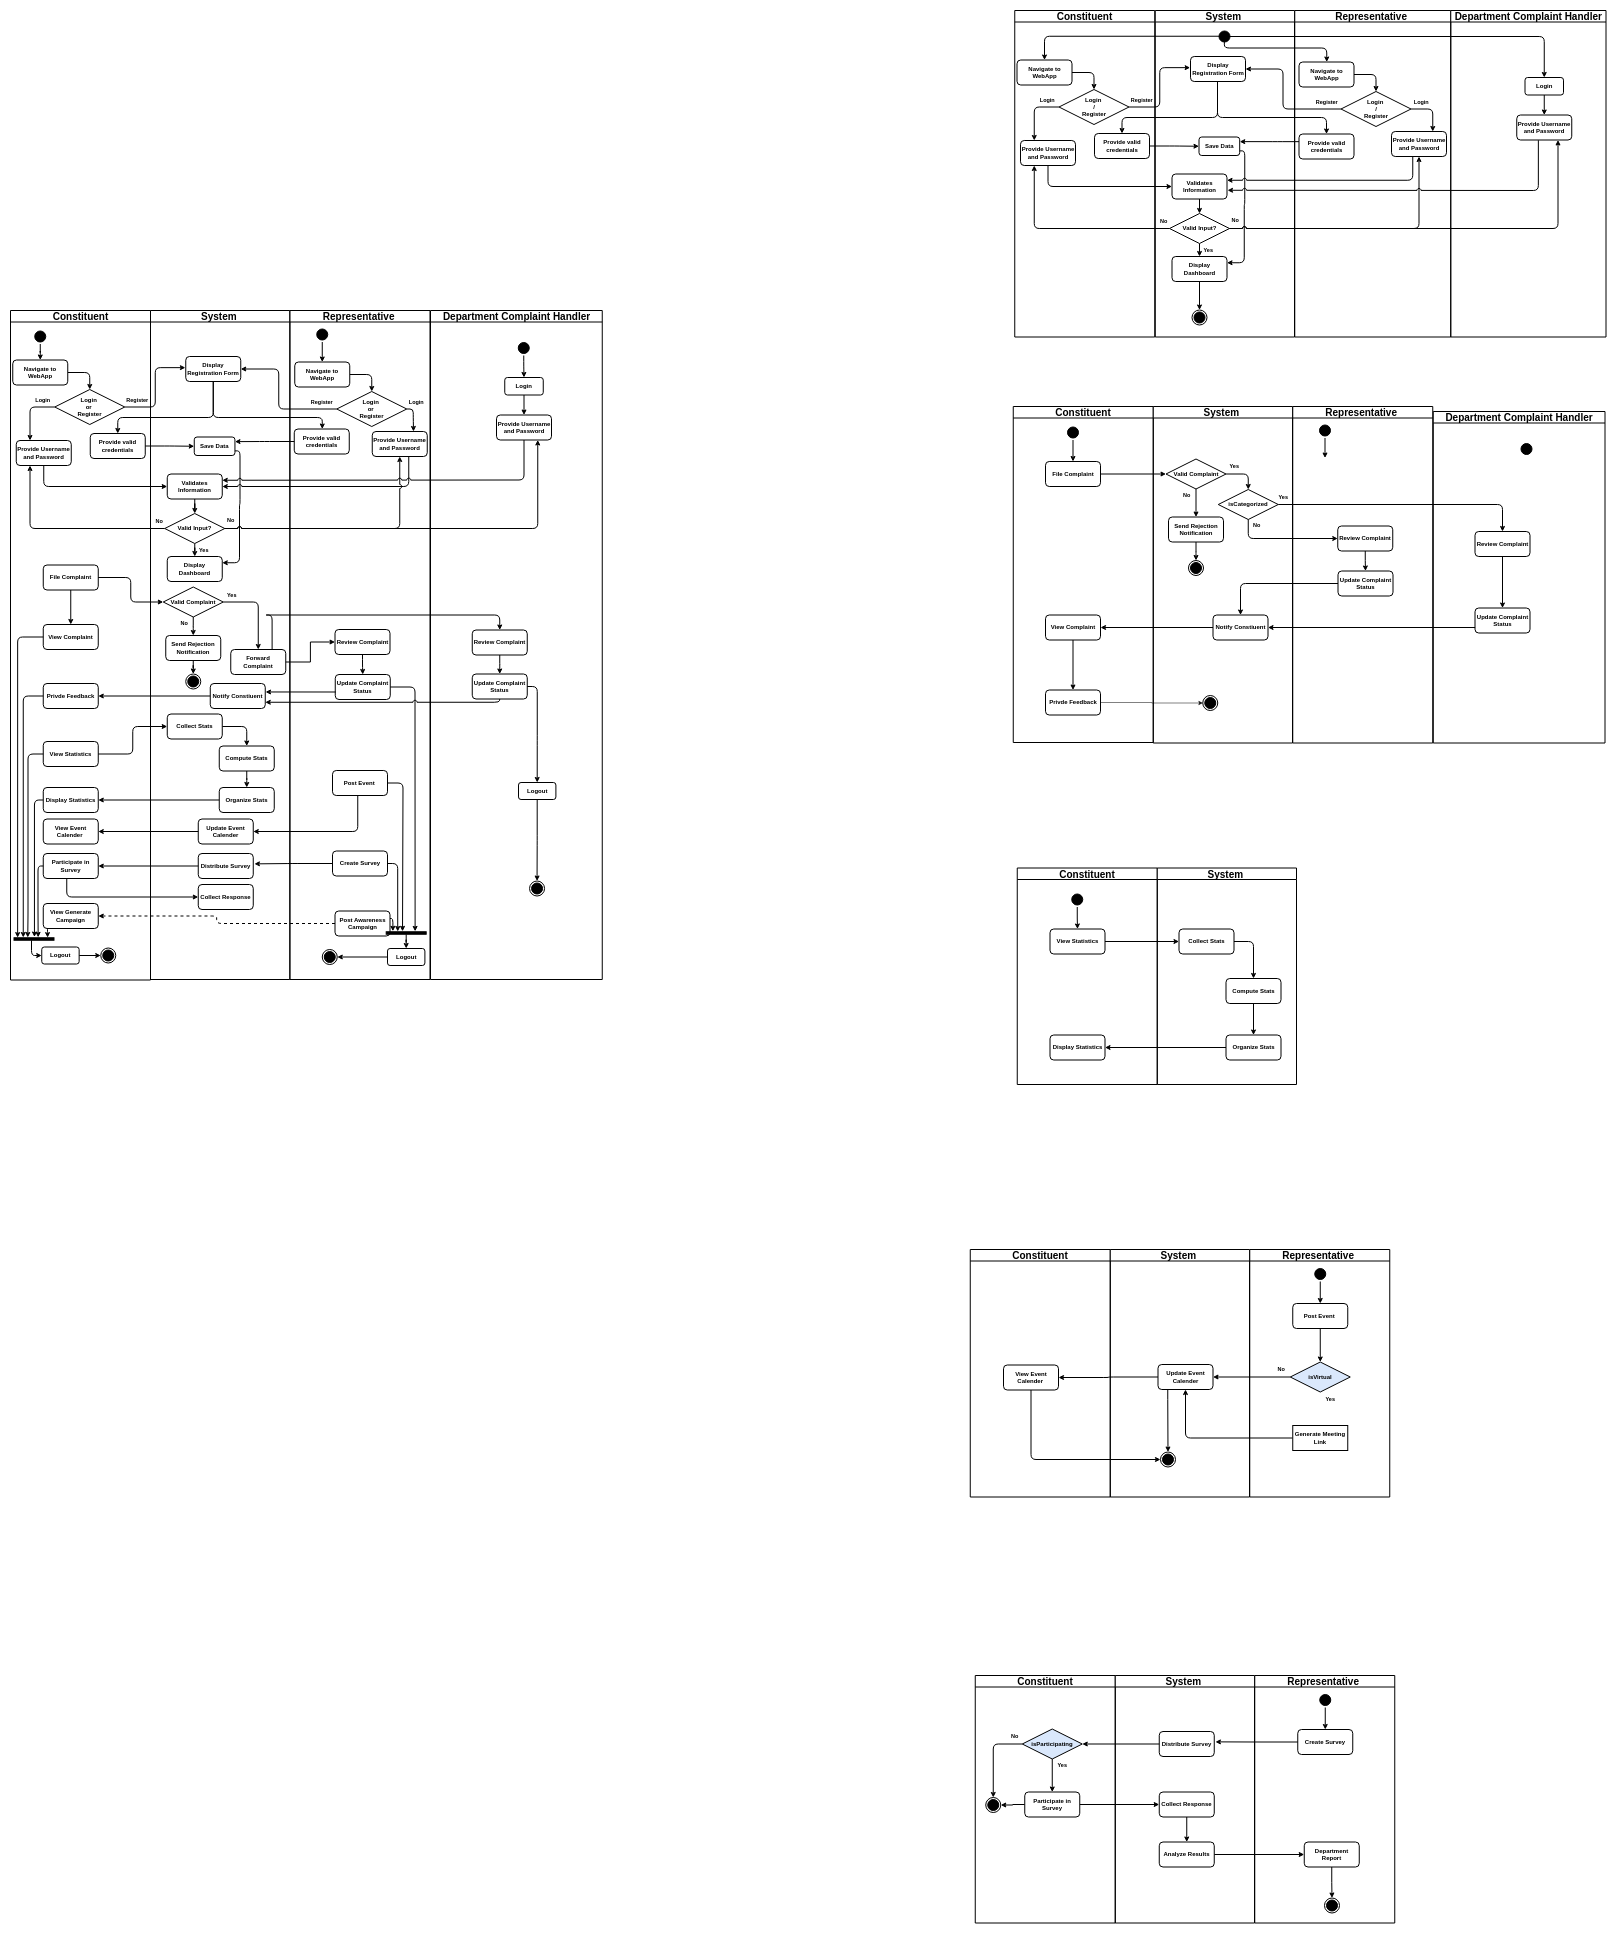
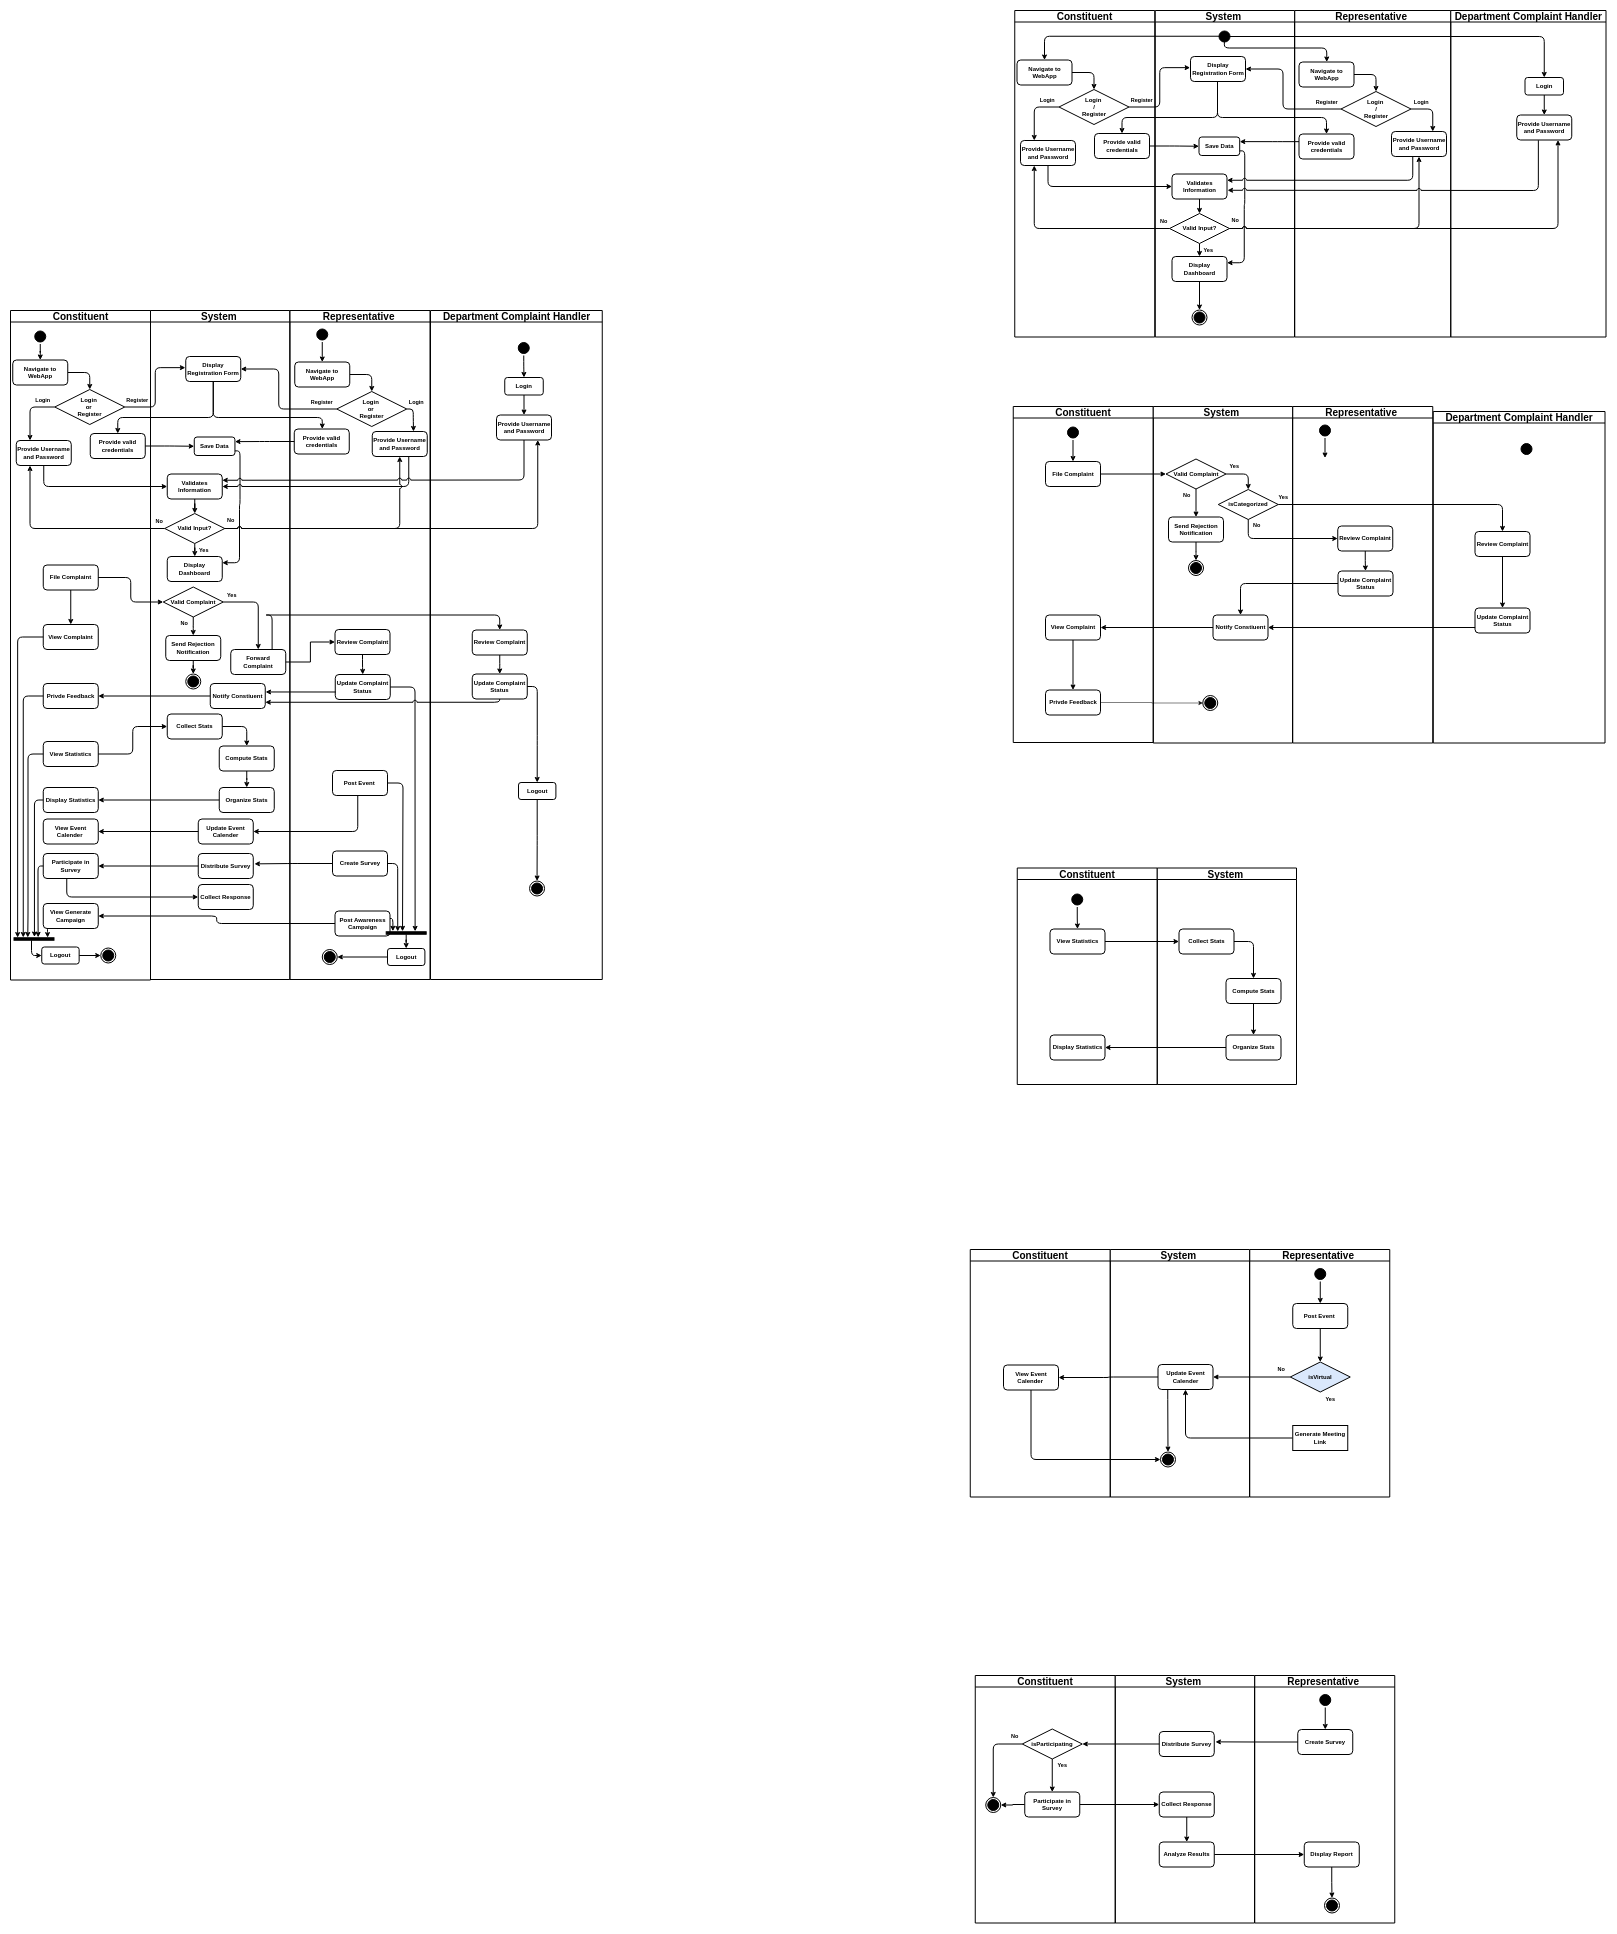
edge "Post Awareness Campaign" -> "View Generate Campaign": style dashed -> solid
node "isParticipating": fillcolor #dae8fc -> #ffffff
node "Department Report": label "Department Report" -> "Display Report"
